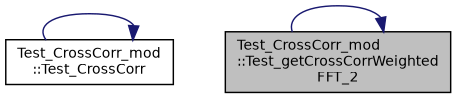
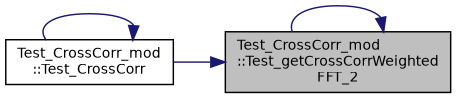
edge "Test_CrossCorr_mod ::Test_CrossCorr" -> "Test_CrossCorr_mod ::Test_getCrossCorrWeighted FFT_2": added
